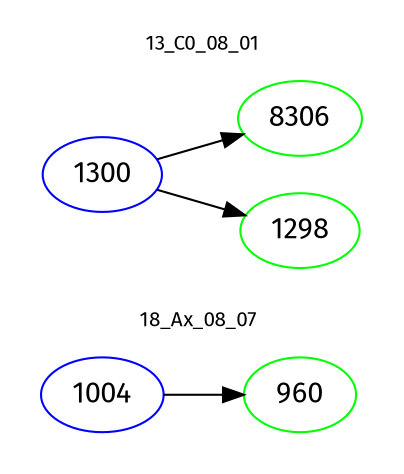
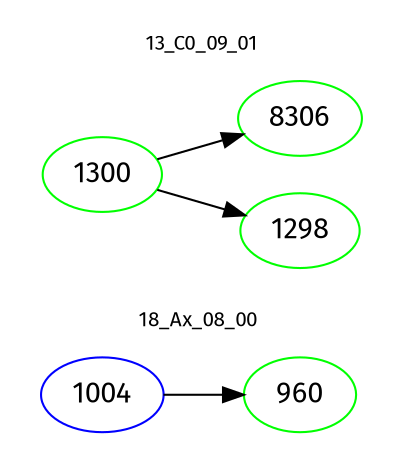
cluster "13_C0_08_01": label "13_C0_08_01" -> "13_C0_09_01"
node "1300": color blue -> green
cluster "18_Ax_08_07": label "18_Ax_08_07" -> "18_Ax_08_00"
